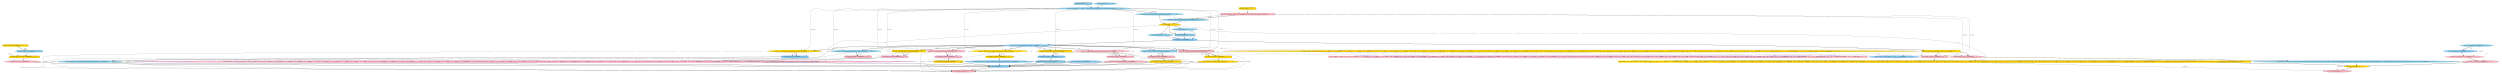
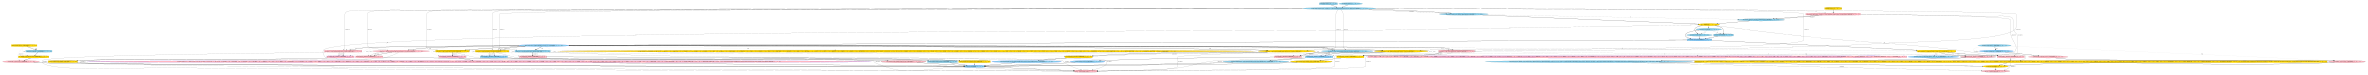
edge "enterOuterAlt(_localctx,4)@@@32@@@['1', '1', '0']" -> "{setState(572)constant()}@@@33@@@['1', '1', '0']": added
